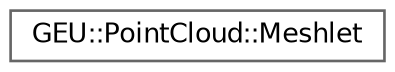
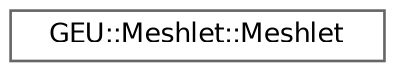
node "GEU::PointCloud::Meshlet": label "GEU::PointCloud::Meshlet" -> "GEU::Meshlet::Meshlet"
